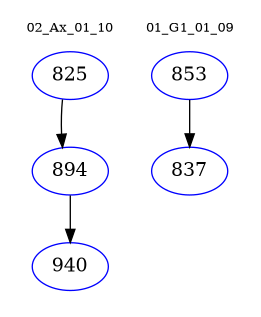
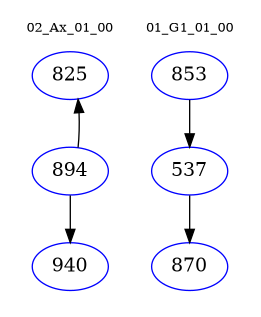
cluster "02_Ax_01_10": label "02_Ax_01_10" -> "02_Ax_01_00"
cluster "01_G1_01_09": label "01_G1_01_09" -> "01_G1_01_00"
edge "825" -> "894": reversed
node "837": label "837" -> "537"
node "870": added
